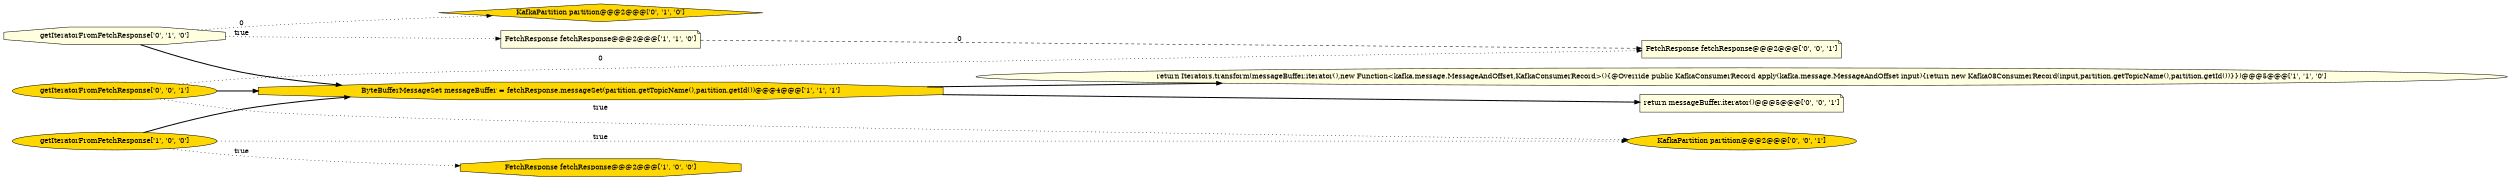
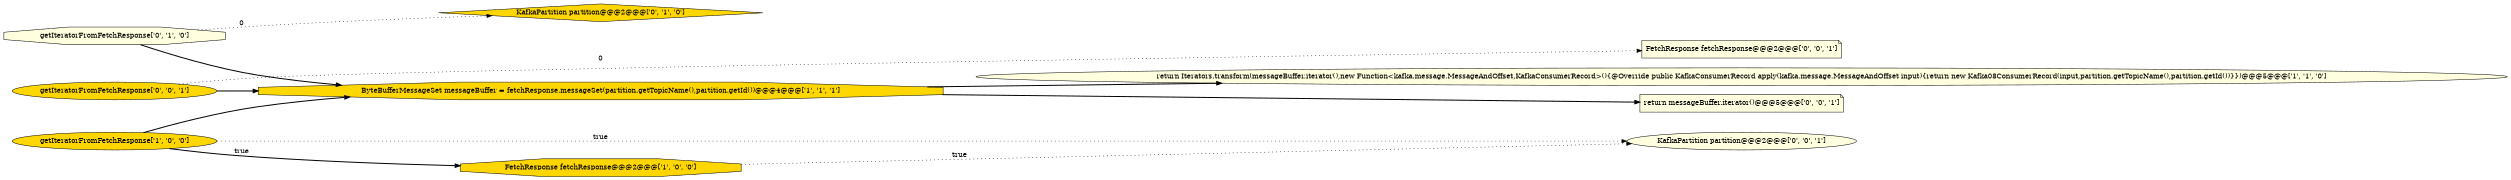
node "FetchResponse fetchResponse@@@2@@@['1', '1', '0']": removed
edge "getIteratorFromFetchResponse['0', '0', '1']" -> "KafkaPartition partition@@@2@@@['0', '0', '1']": now "FetchResponse fetchResponse@@@2@@@['1', '0', '0']" -> "KafkaPartition partition@@@2@@@['0', '0', '1']"
node "KafkaPartition partition@@@2@@@['0', '0', '1']": fillcolor gold -> lightyellow
edge "getIteratorFromFetchResponse['1', '0', '0']" -> "FetchResponse fetchResponse@@@2@@@['1', '0', '0']": style dotted -> bold
